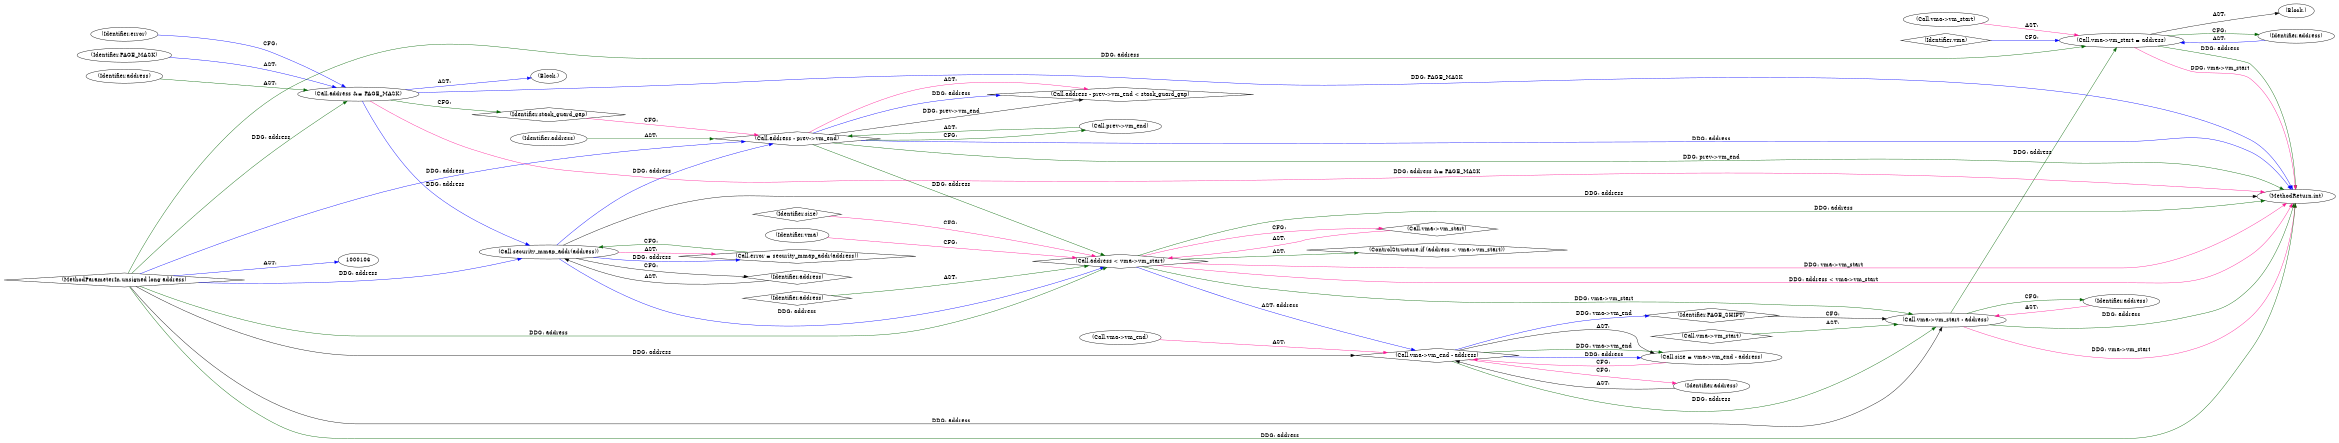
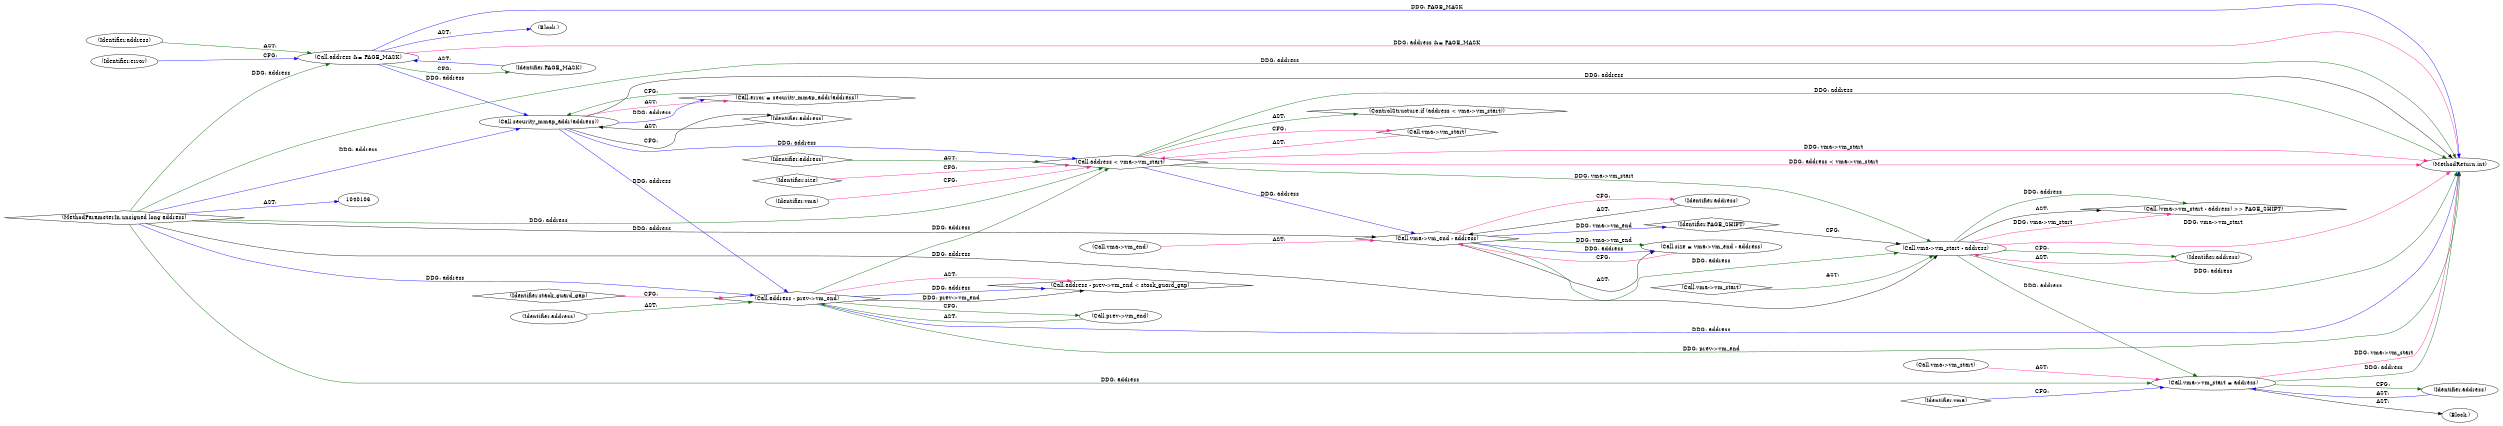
edge "(Call,address &= PAGE_MASK)" -> "(Identifier,stack_guard_gap)": now "(Call,address &= PAGE_MASK)" -> "(Identifier,PAGE_MASK)"
node "(Call,(vma->vm_start - address) >> PAGE_SHIFT)": added
node "1000106": label "1000106" -> "1040106"
edge "(Call,address < vma->vm_start)" -> "(Call,vma->vm_end - address)": label "AST: address" -> "DDG: address"
